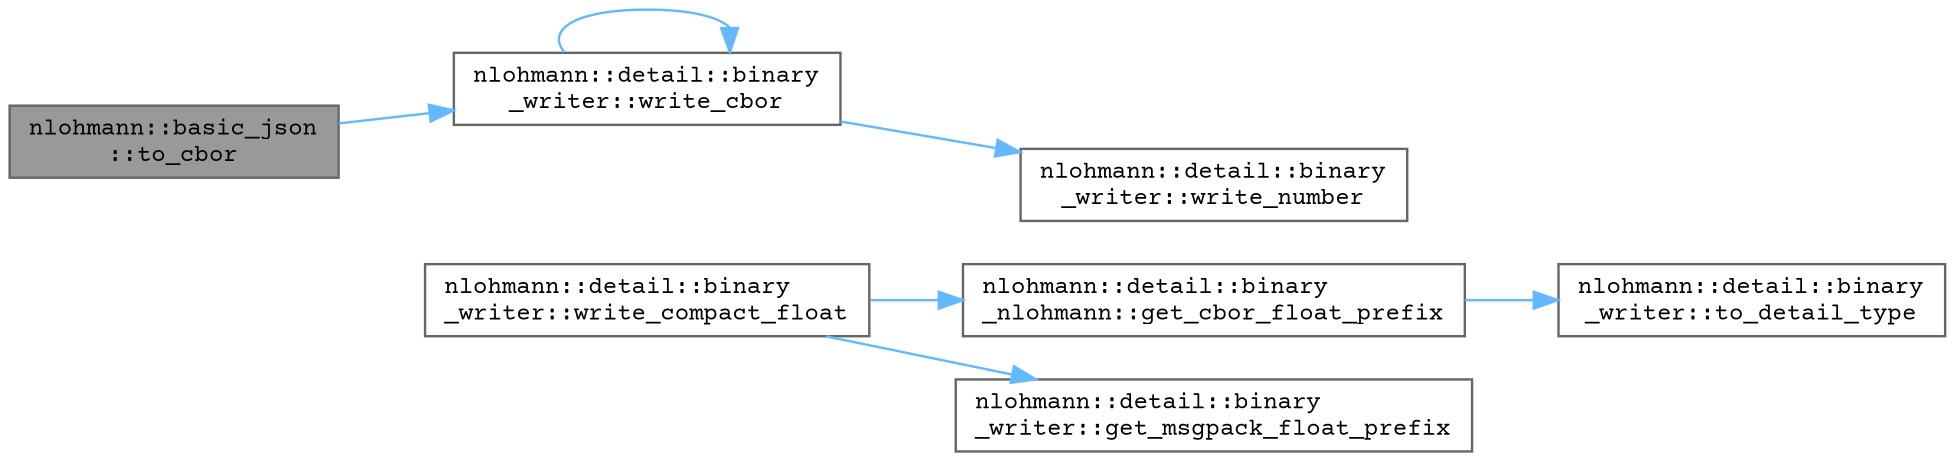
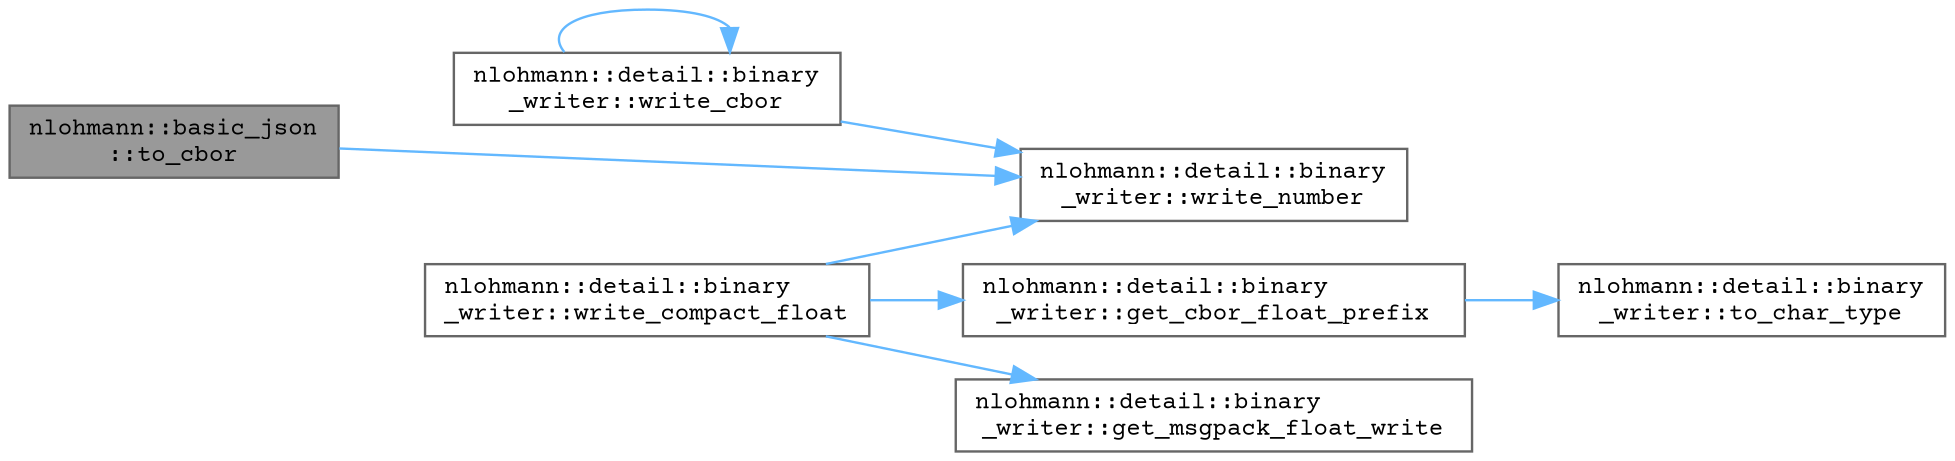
edge "nlohmann::basic_json ::to_cbor" -> "nlohmann::detail::binary _writer::write_cbor": now "nlohmann::basic_json ::to_cbor" -> "nlohmann::detail::binary _writer::write_number"
edge "nlohmann::detail::binary _writer::write_compact_float" -> "nlohmann::detail::binary _writer::write_number": added
node "nlohmann::detail::binary _nlohmann::get_cbor_float_prefix": label "nlohmann::detail::binary _nlohmann::get_cbor_float_prefix" -> "nlohmann::detail::binary _writer::get_cbor_float_prefix"
node "nlohmann::detail::binary _writer::to_detail_type": label "nlohmann::detail::binary _writer::to_detail_type" -> "nlohmann::detail::binary _writer::to_char_type"
node "nlohmann::detail::binary _writer::get_msgpack_float_prefix": label "nlohmann::detail::binary _writer::get_msgpack_float_prefix" -> "nlohmann::detail::binary _writer::get_msgpack_float_write"
